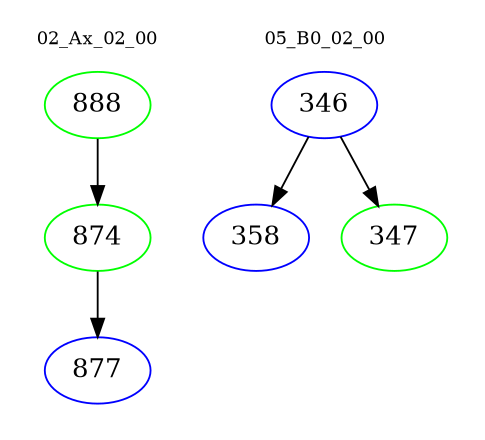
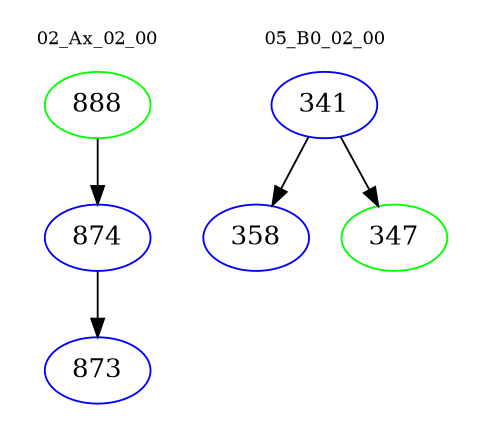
node "346": label "346" -> "341"
node "874": color green -> blue
node "877": label "877" -> "873"
